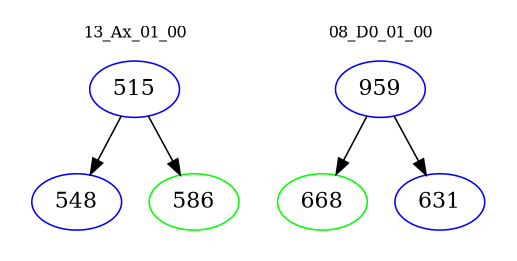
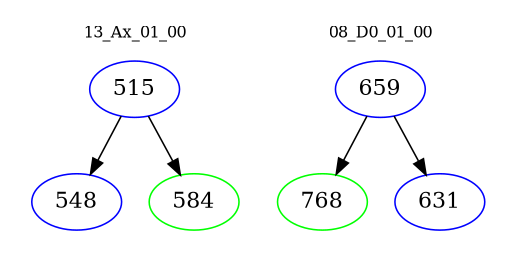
node "959": label "959" -> "659"
node "586": label "586" -> "584"
node "668": label "668" -> "768"
